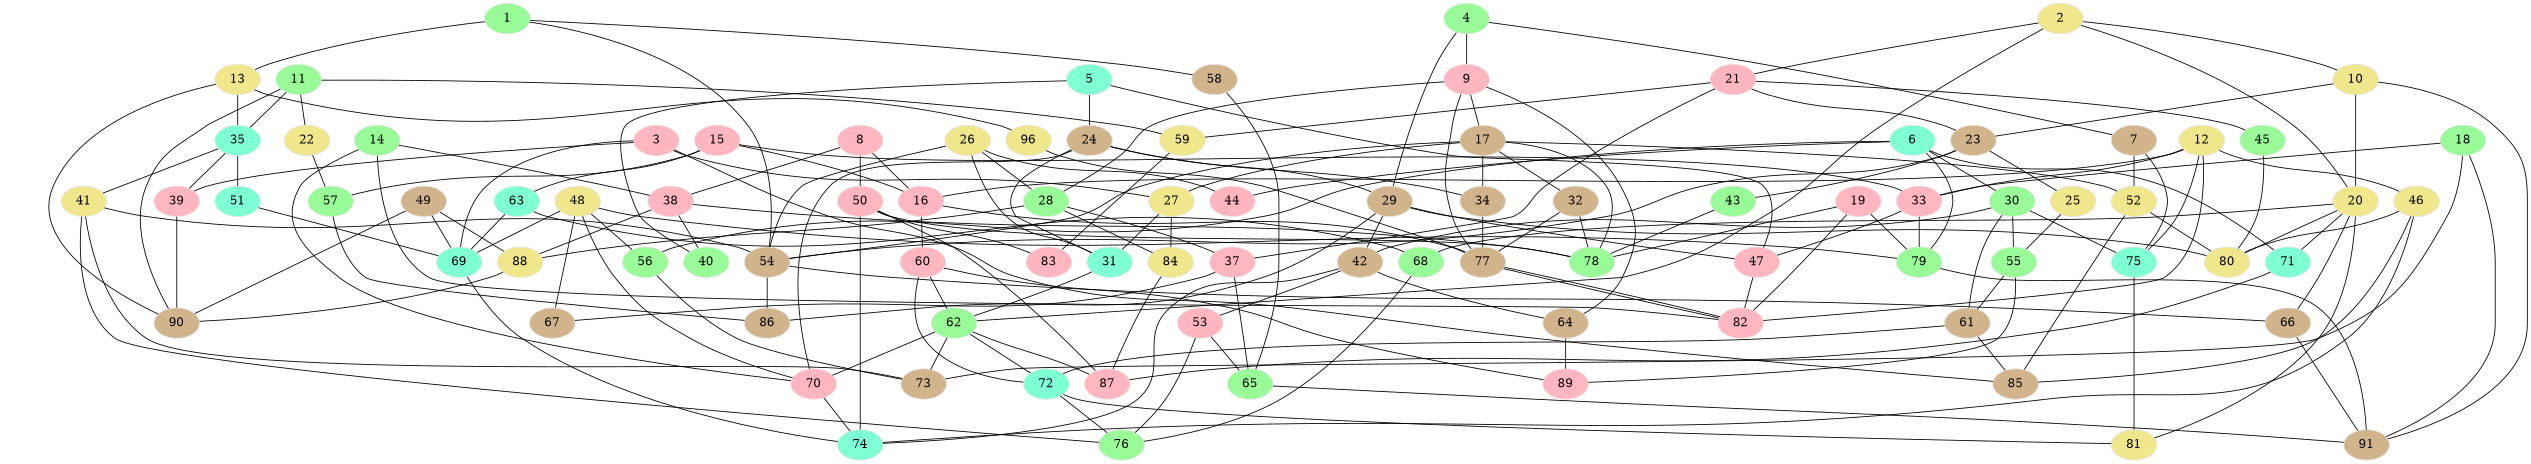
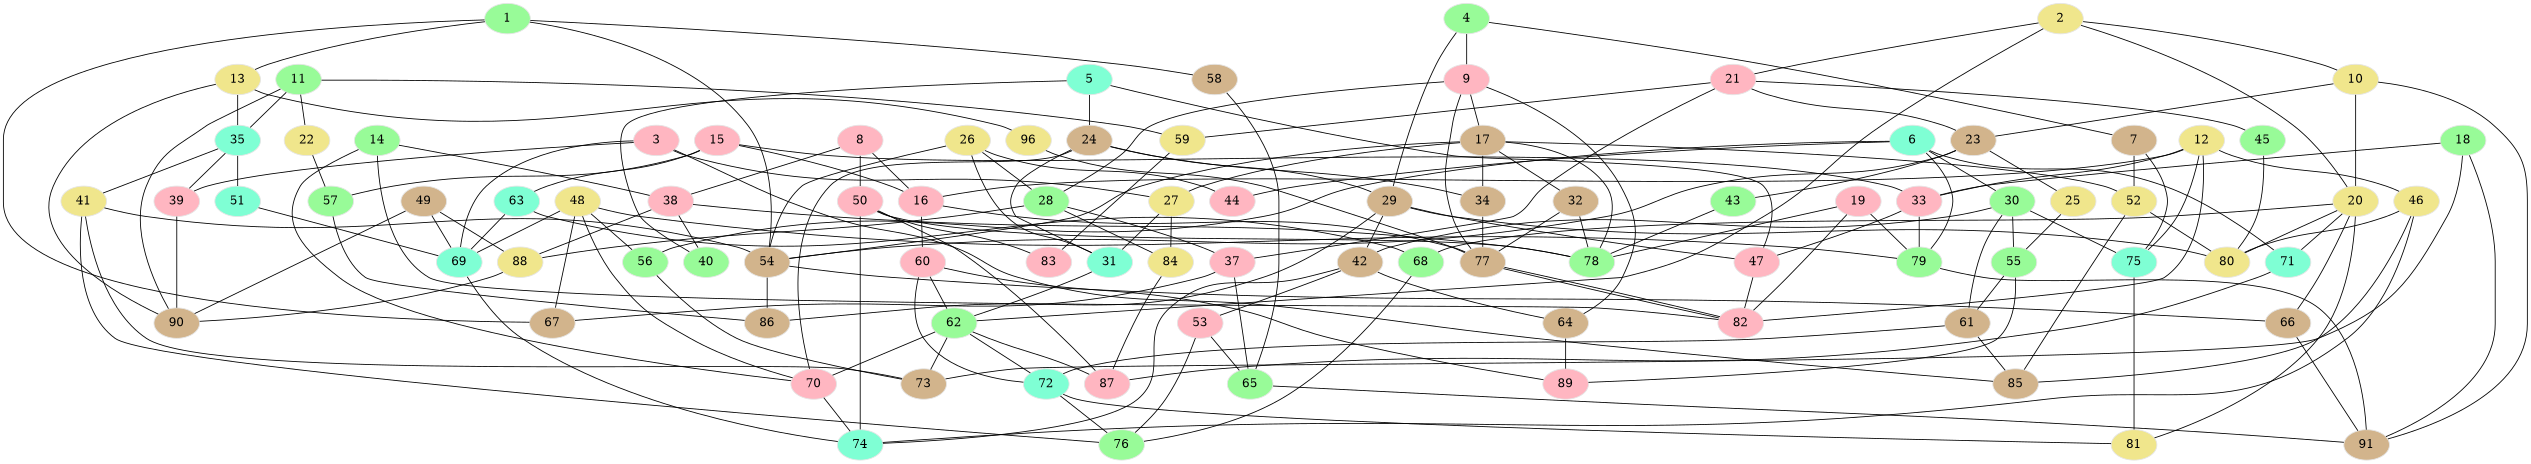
edge "1" -- "67": added
